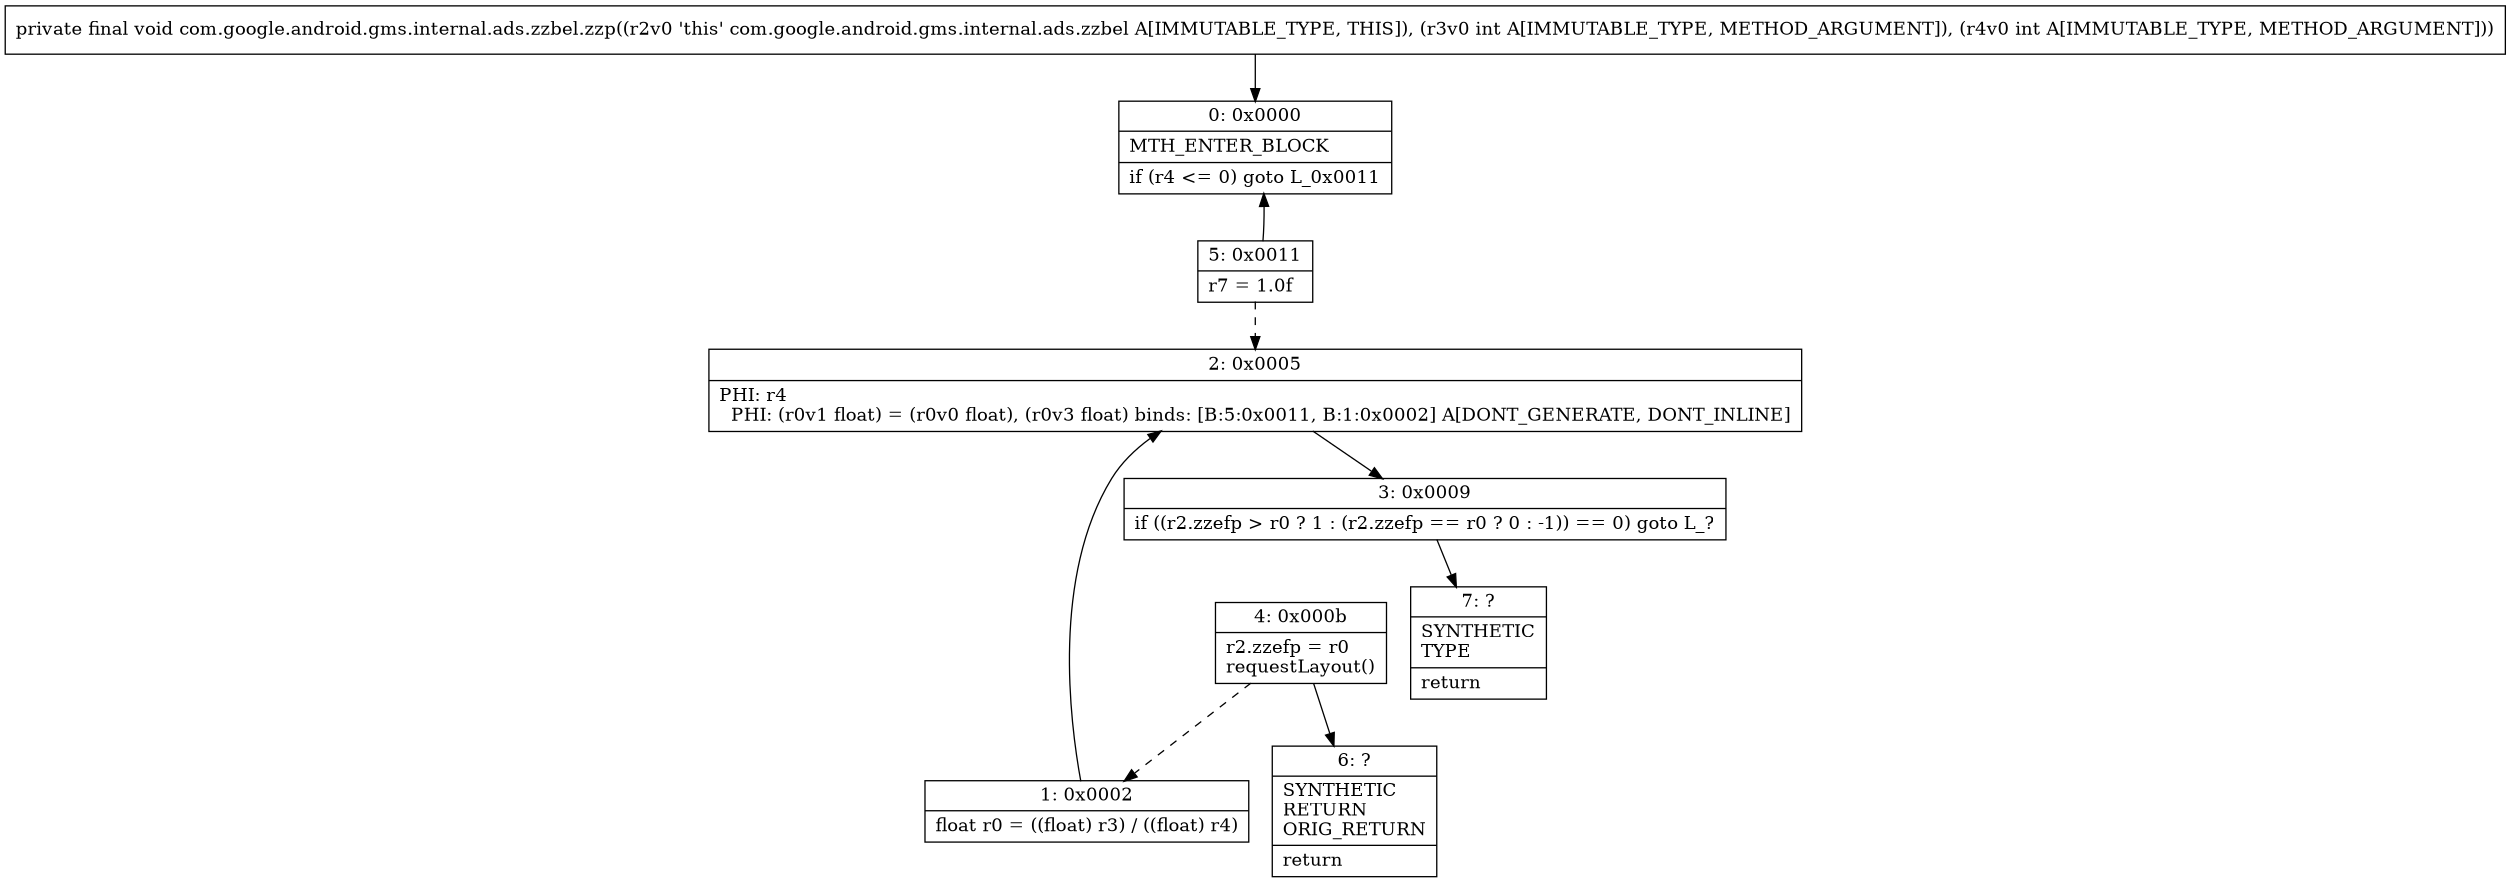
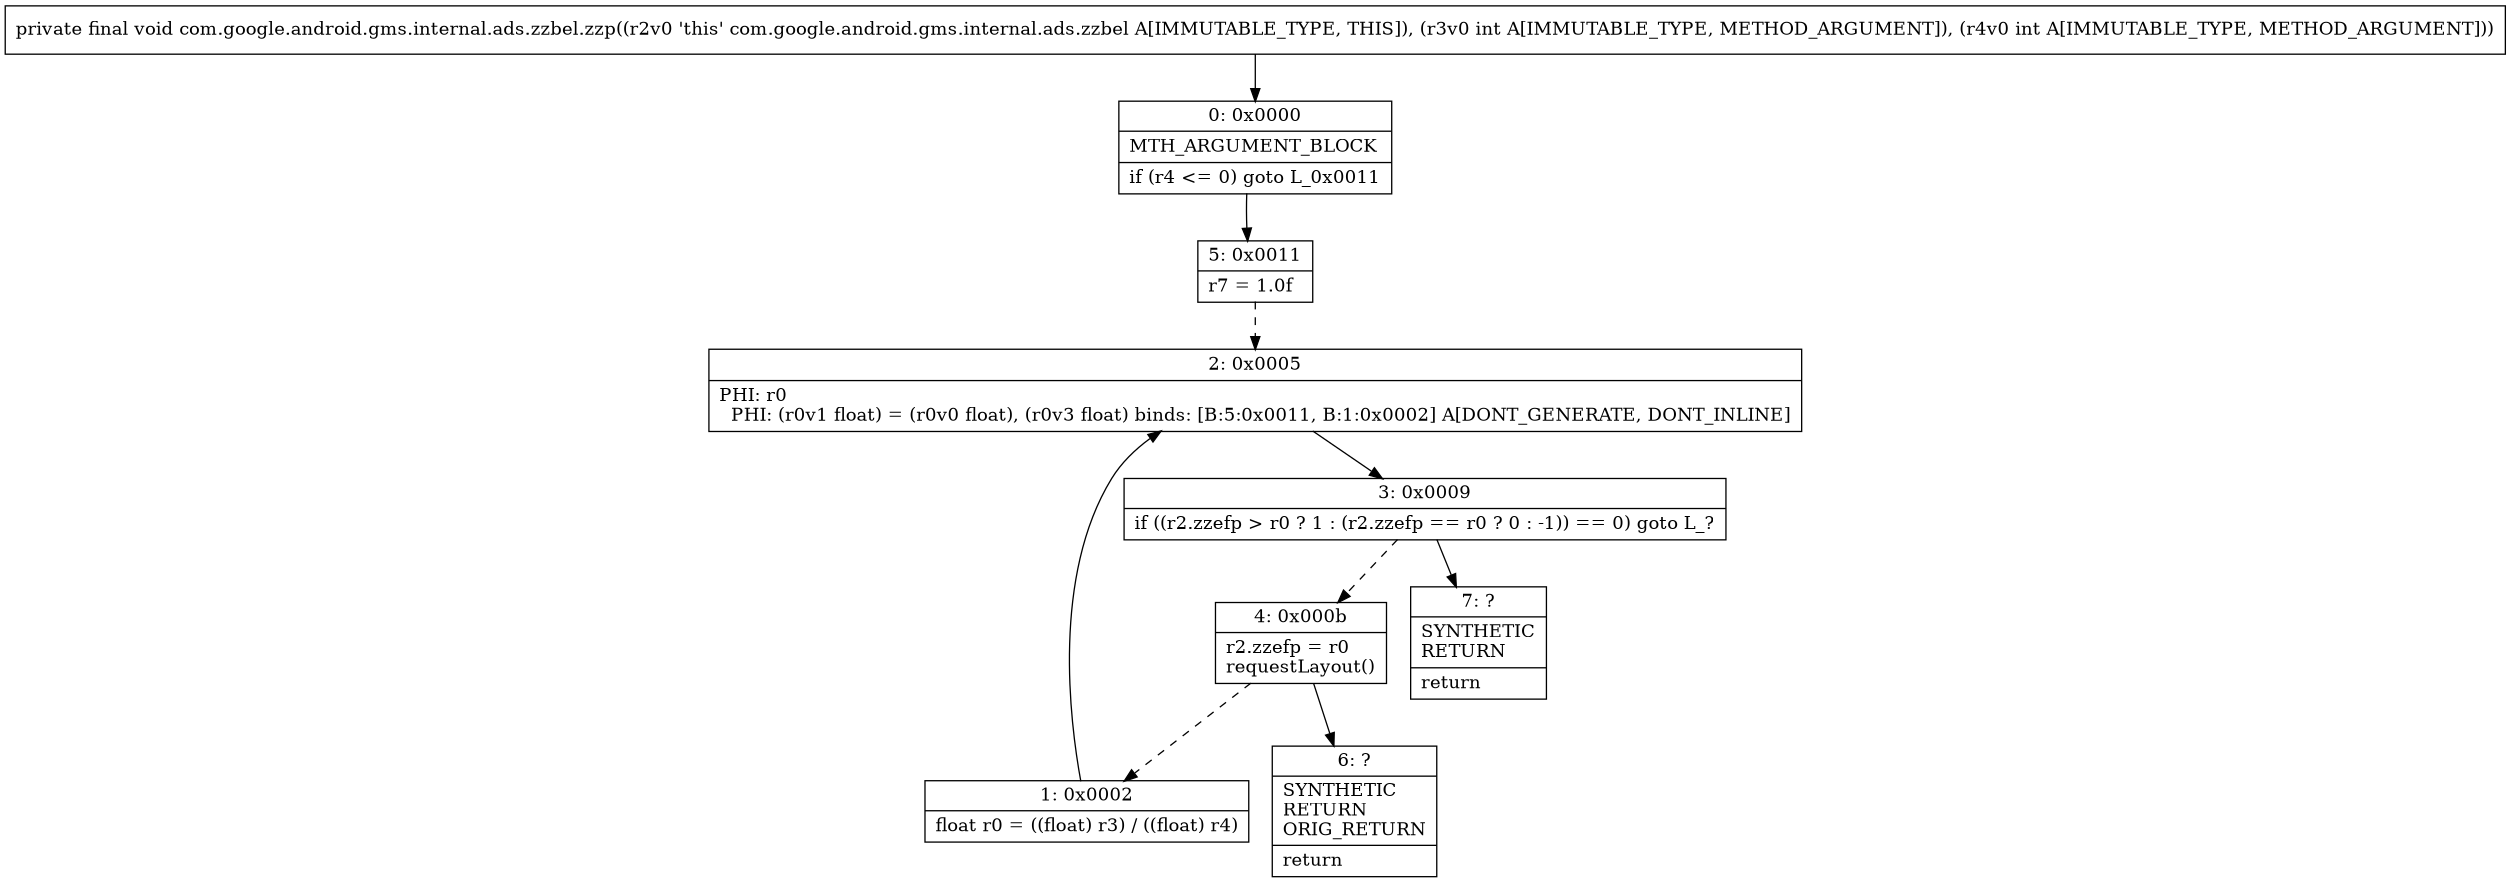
node "0: 0x0000": text "MTH_ENTER_BLOCK" -> "MTH_ARGUMENT_BLOCK"
edge "5: 0x0011" -> "0: 0x0000": reversed
node "2: 0x0005": text "PHI: r4" -> "PHI: r0"
edge "3: 0x0009" -> "4: 0x000b": added
node "7: ?": text "TYPE" -> "RETURN"
